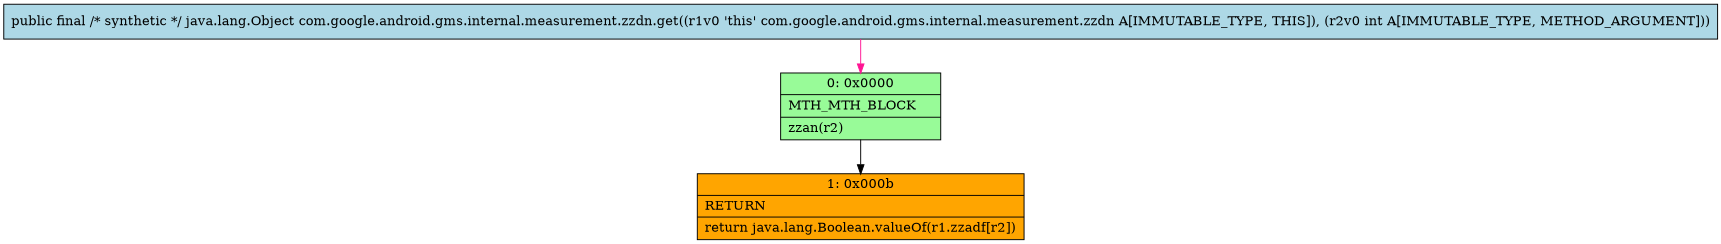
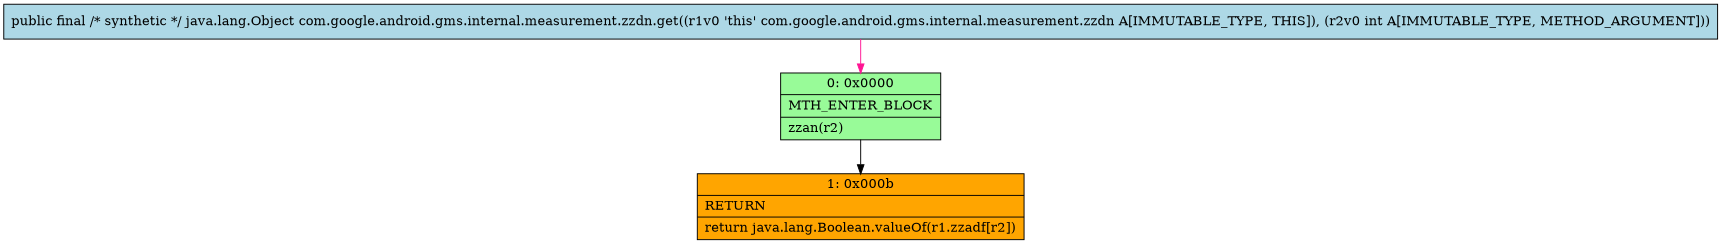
node "0: 0x0000": text "MTH_MTH_BLOCK" -> "MTH_ENTER_BLOCK"
